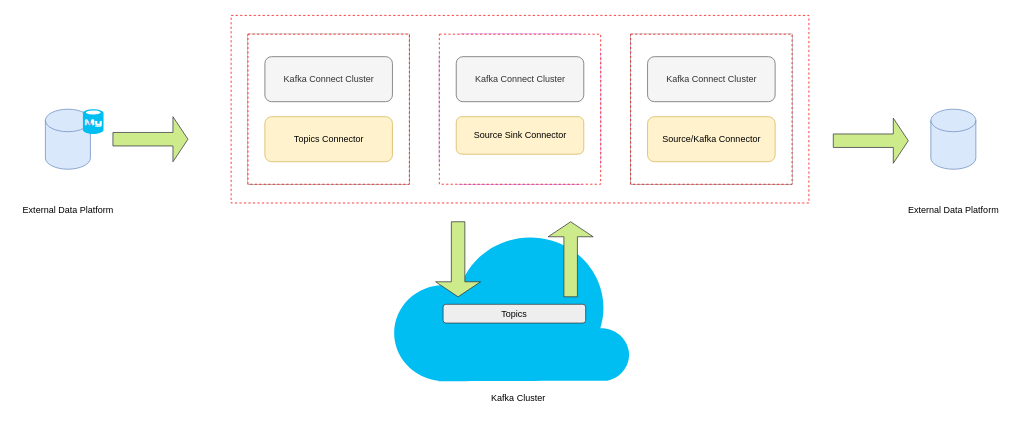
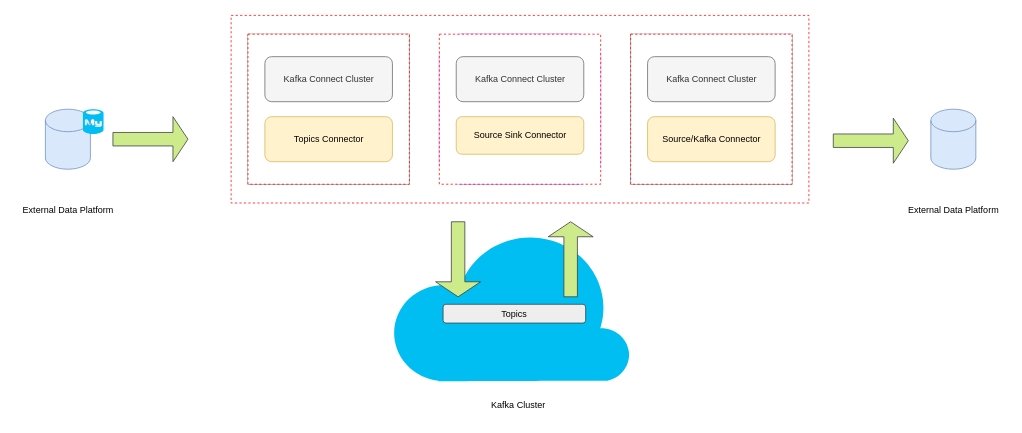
node "Kafka Cluster": moved (518, 398) -> (518, 405)
